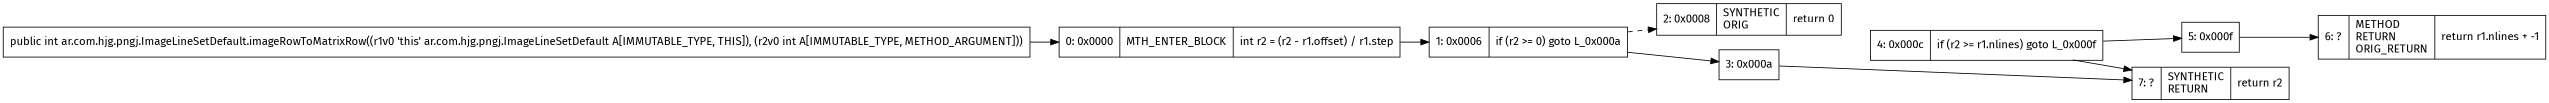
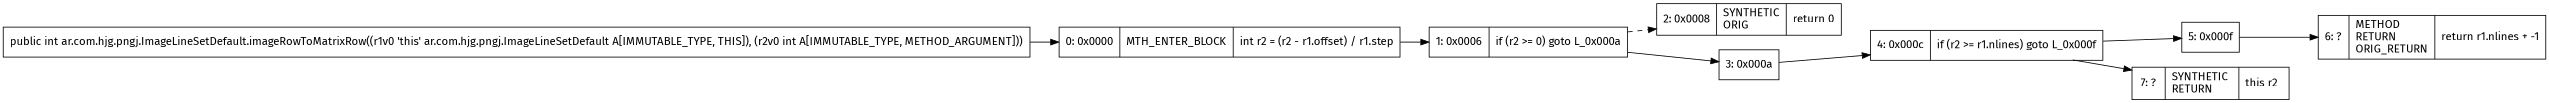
edge "3: 0x000a" -> "7: ?": now "3: 0x000a" -> "4: 0x000c"
node "7: ?": text "return r2" -> "this r2"
